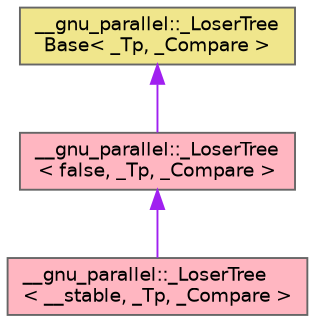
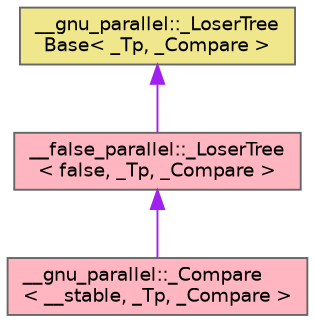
node "__gnu_parallel::_LoserTree < false, _Tp, _Compare >": label "__gnu_parallel::_LoserTree < false, _Tp, _Compare >" -> "__false_parallel::_LoserTree < false, _Tp, _Compare >"
node "__gnu_parallel::_LoserTree < __stable, _Tp, _Compare >": label "__gnu_parallel::_LoserTree < __stable, _Tp, _Compare >" -> "__gnu_parallel::_Compare < __stable, _Tp, _Compare >"
